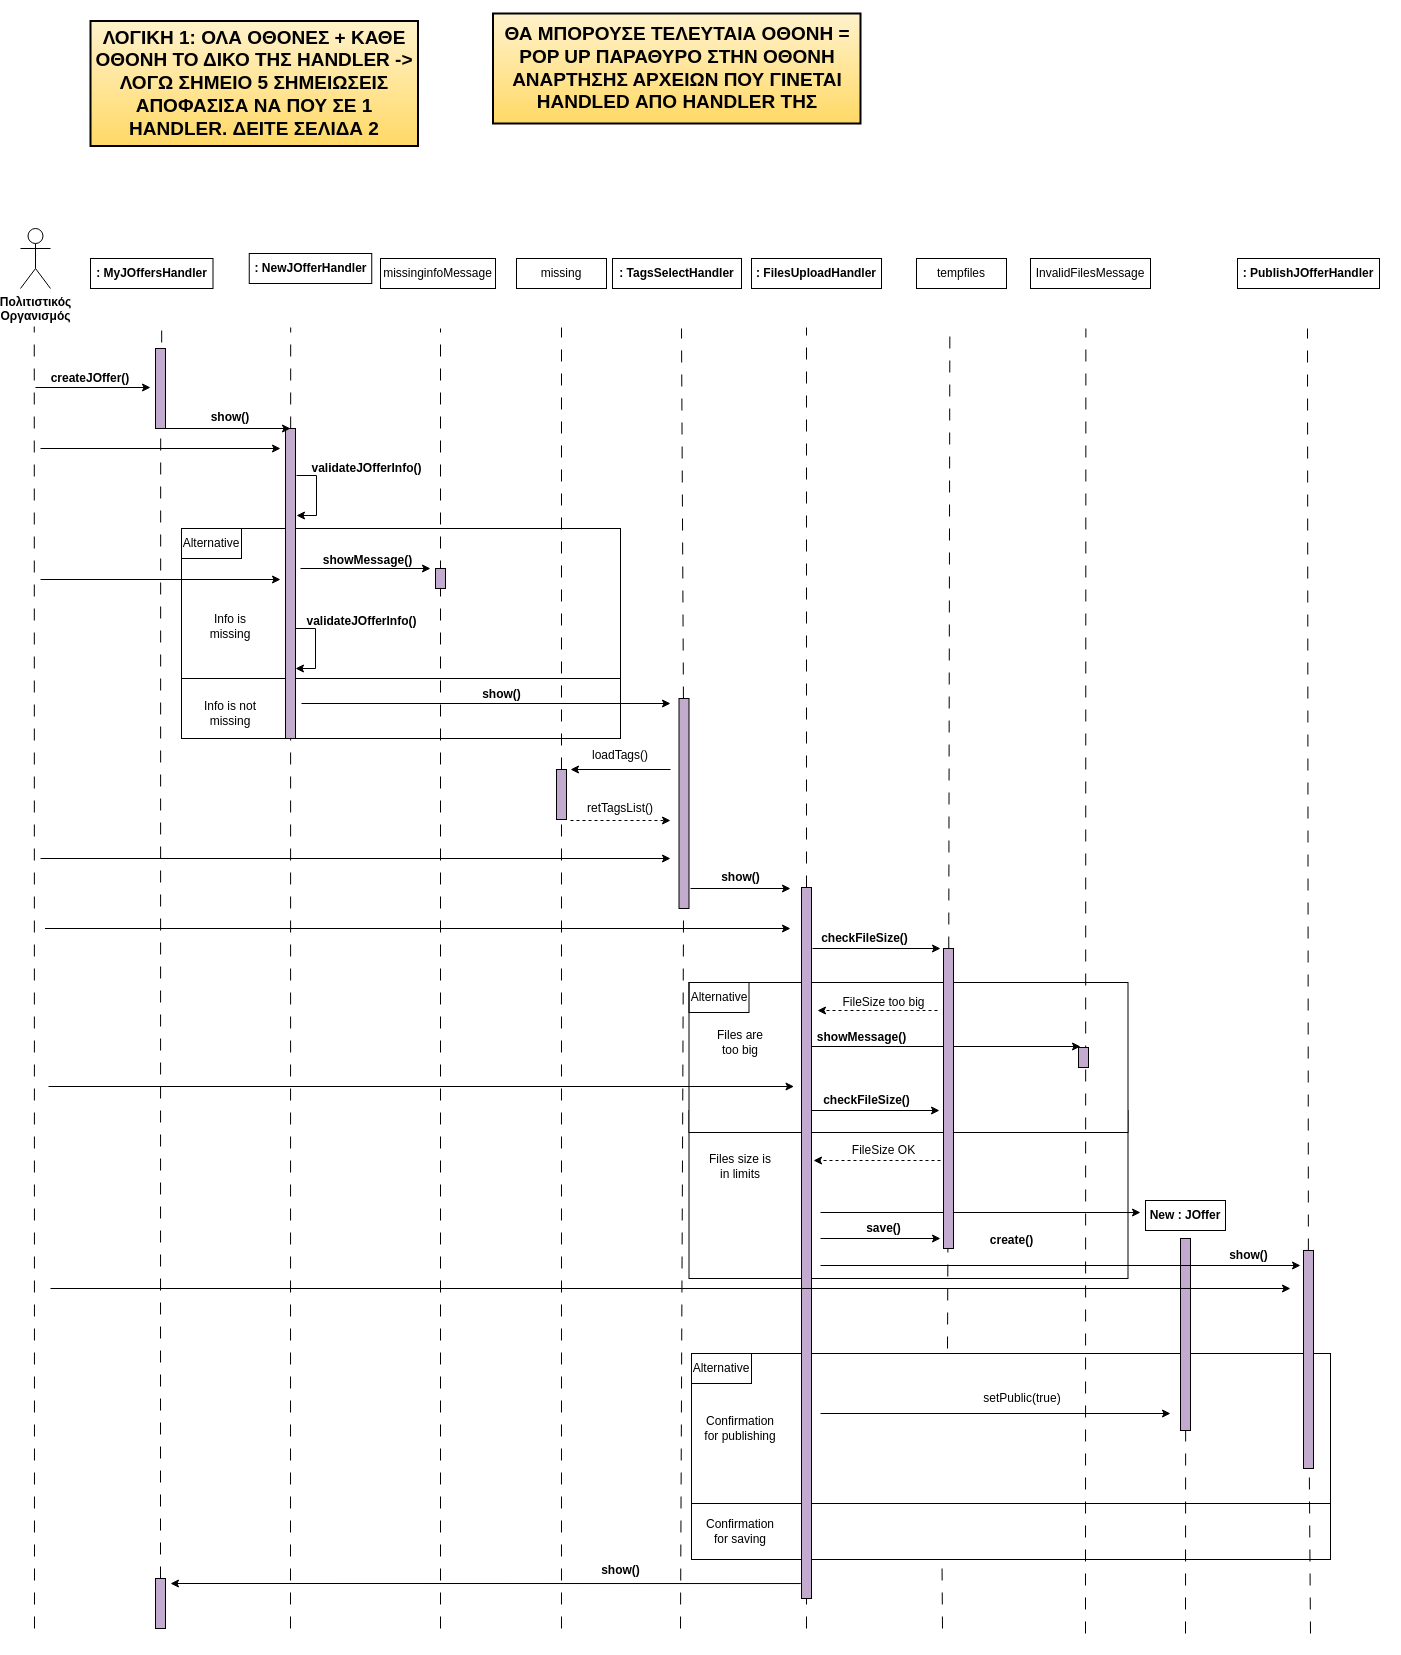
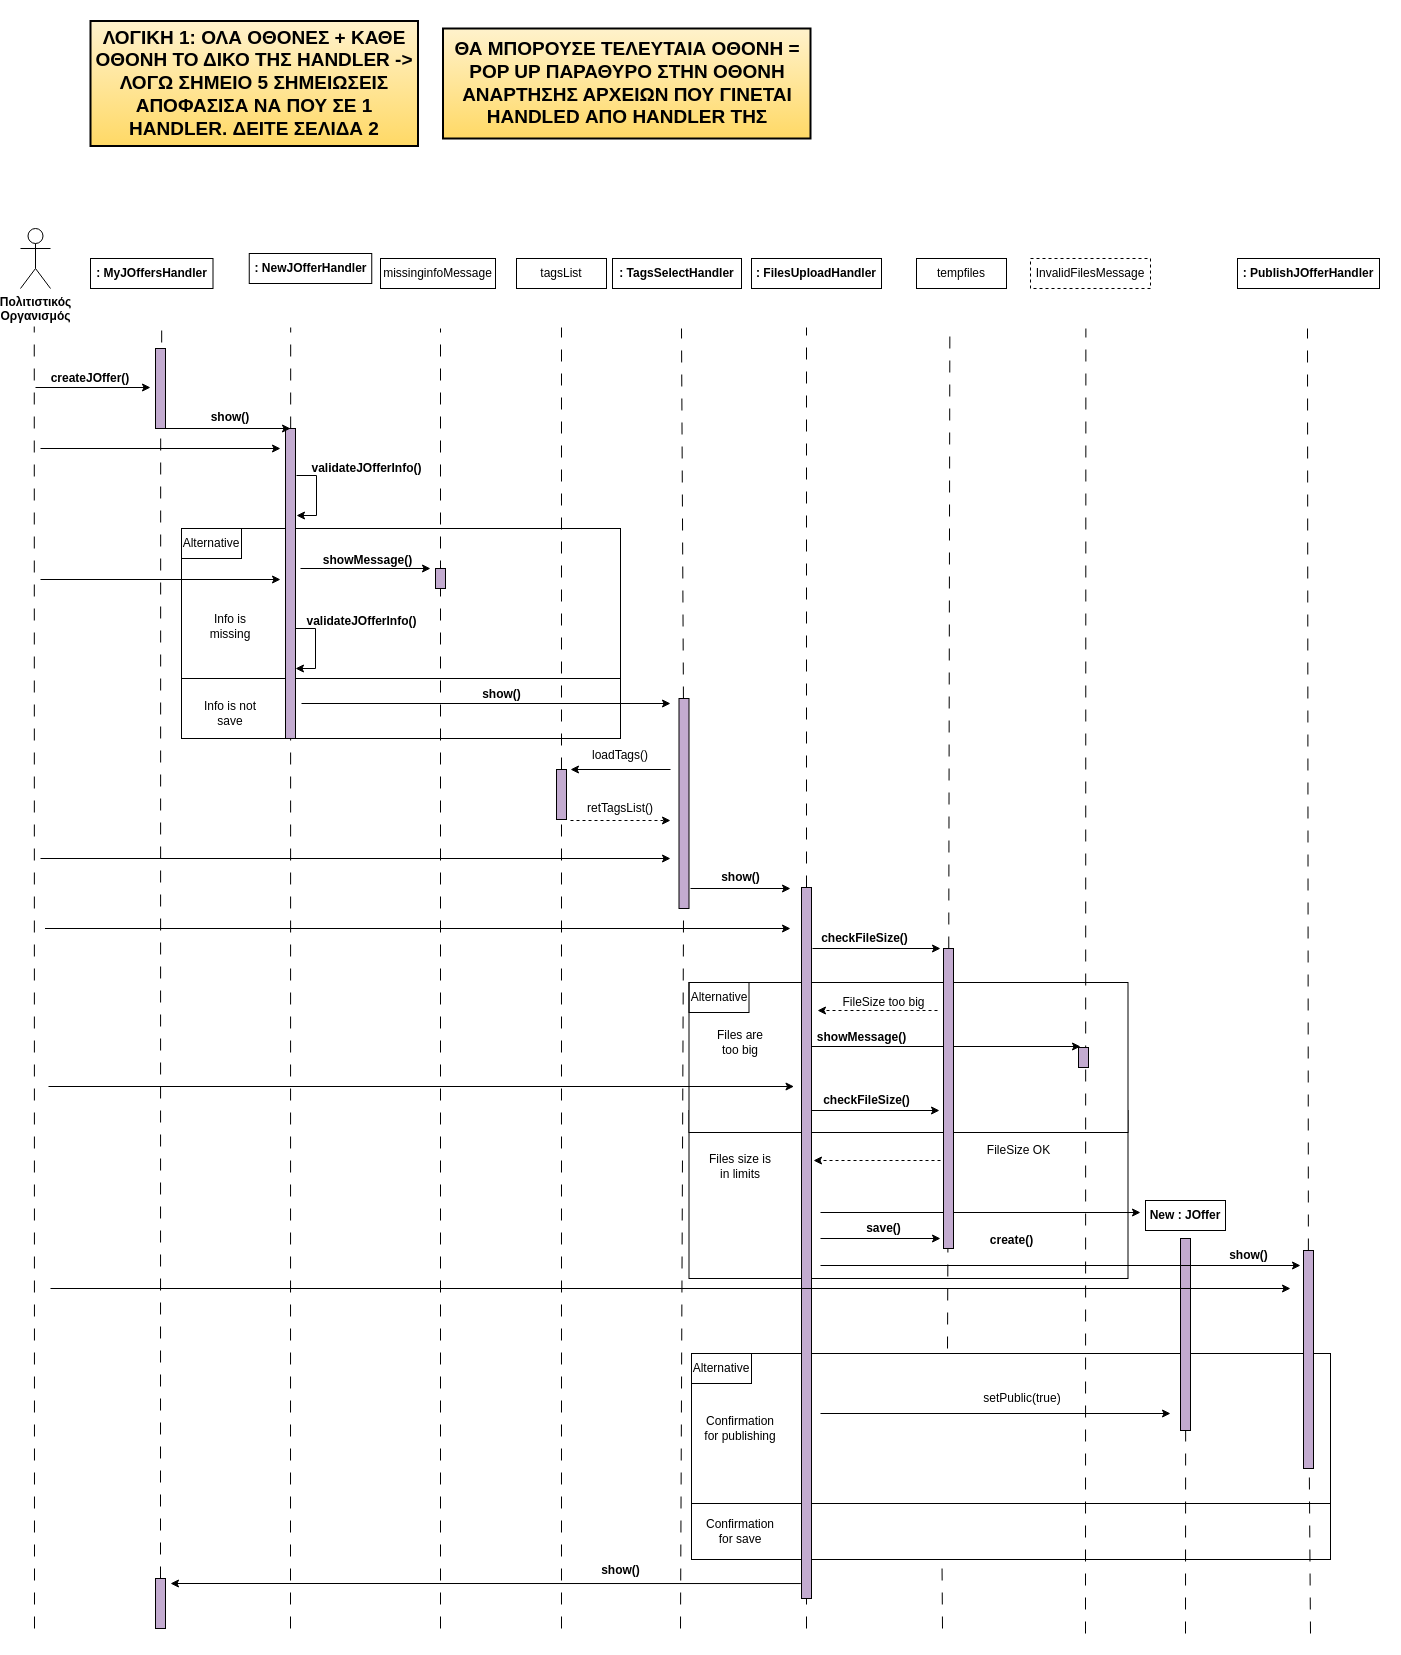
node "ΘΑ ΜΠΟΡΟΥΣΕ ΤΕΛΕΥΤΑΙΑ ΟΘΟΝΗ = POP UP ΠΑΡΑΘΥΡΟ ΣΤΗΝ ΟΘΟΝΗ ΑΝΑΡΤΗΣΗΣ ΑΡΧΕΙΩΝ ΠΟΥ ΓΙΝΕΤΑΙ HANDLED ΑΠΟ HANDLER ΤΗΣ": moved (677, 69) -> (627, 84)
node "missing": label "missing" -> "tagsList"
node "InvalidFilesMessage": style solid -> dashed
node "Info is not missing": label "Info is not missing" -> "Info is not save"
node "FileSize OK": moved (884, 1151) -> (1019, 1151)
node "Confirmation for saving": label "Confirmation for saving" -> "Confirmation for save"
